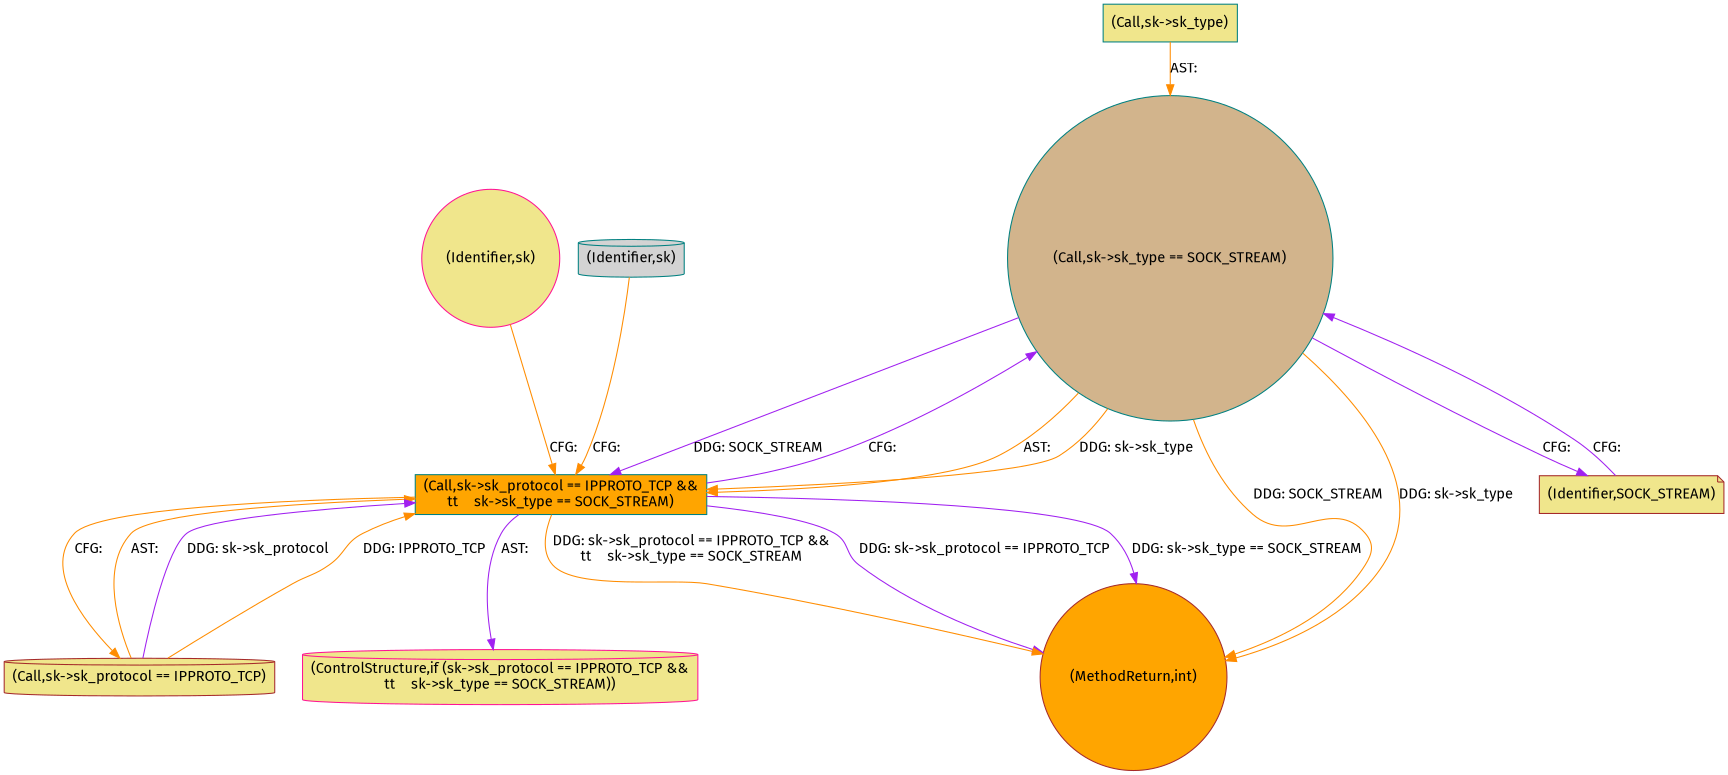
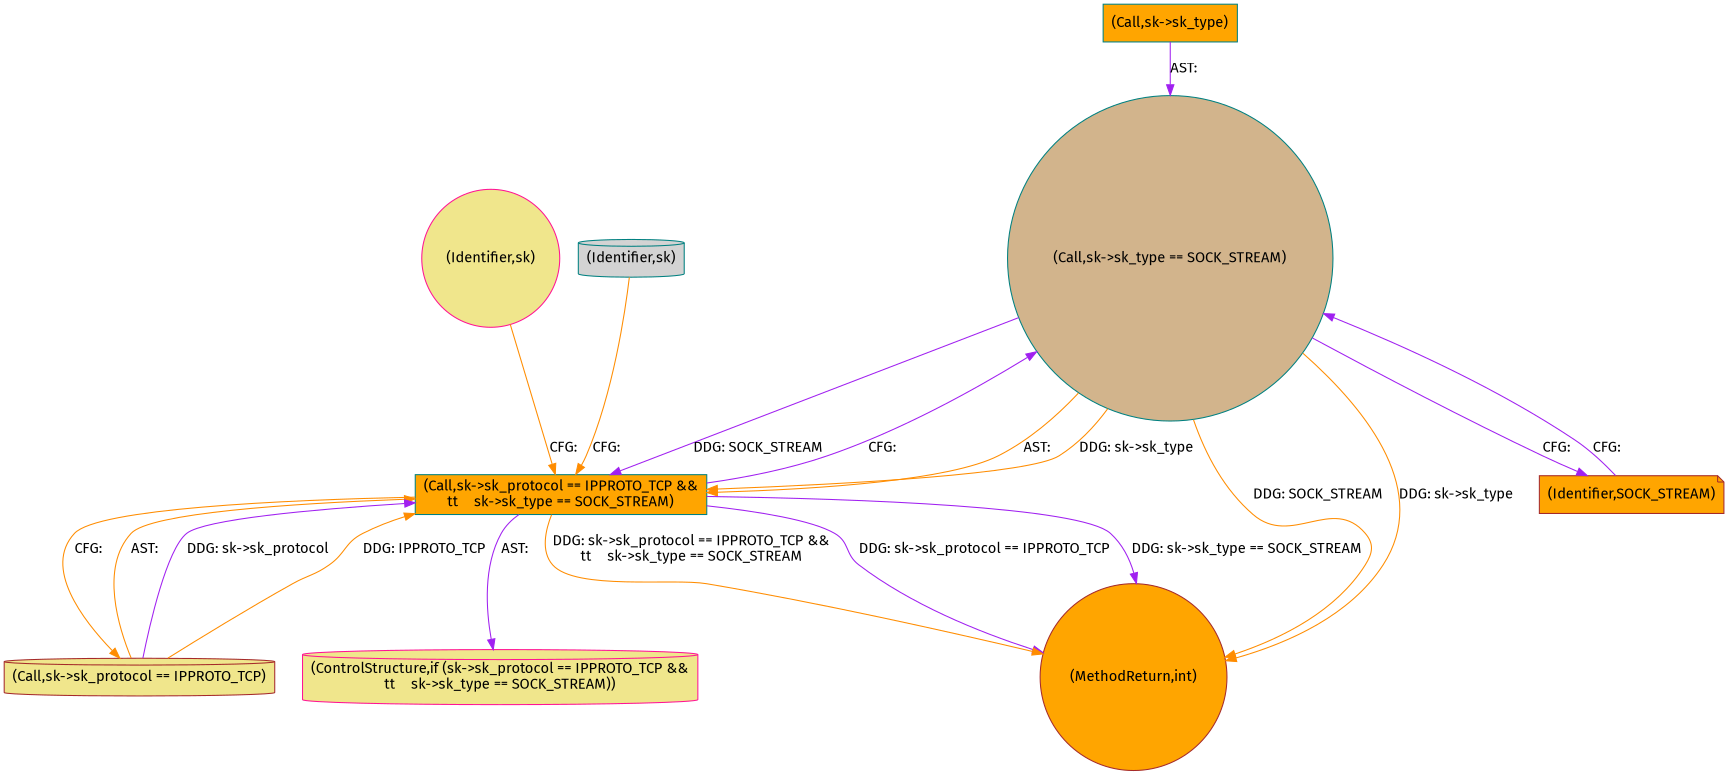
node "(Call,sk->sk_type)": fillcolor khaki -> orange
edge "(Call,sk->sk_type)" -> "(Call,sk->sk_type == SOCK_STREAM)": color darkorange -> purple
node "(Identifier,SOCK_STREAM)": fillcolor khaki -> orange
